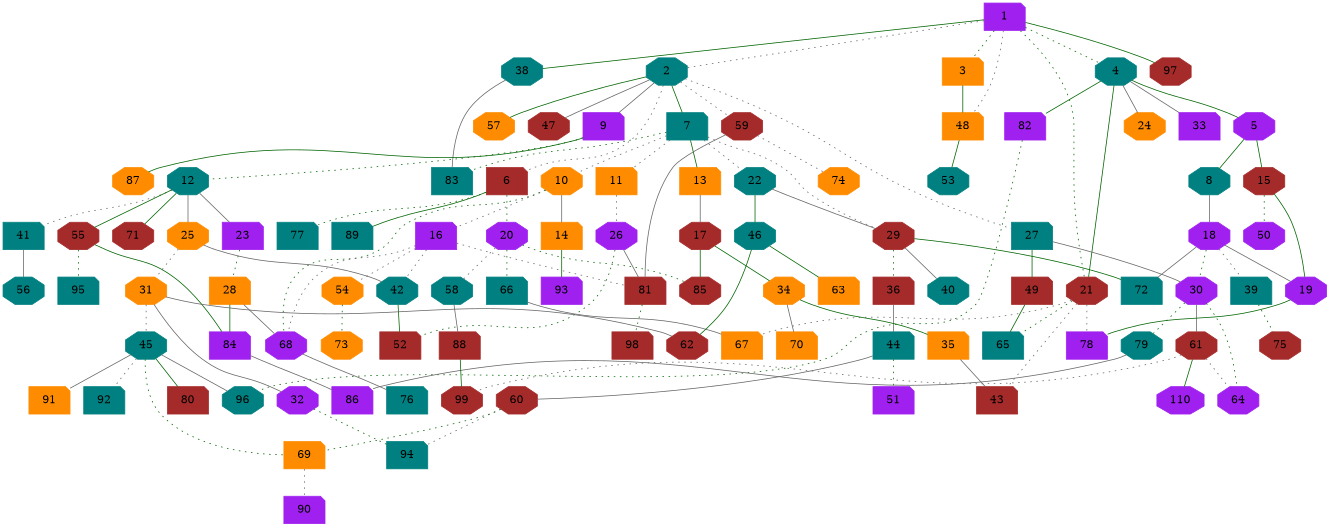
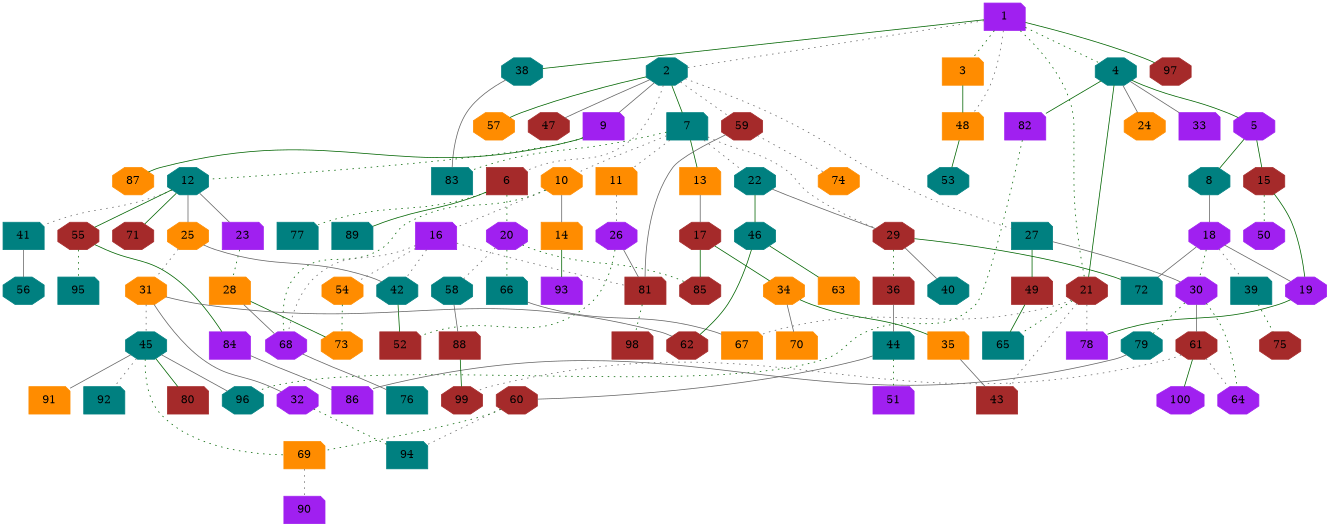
edge "28" -- "84": now "28" -- "73"
node "110": label "110" -> "100"
